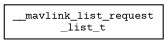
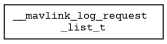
node "__mavlink_list_request _list_t": label "__mavlink_list_request _list_t" -> "__mavlink_log_request _list_t"
